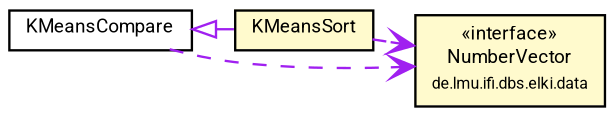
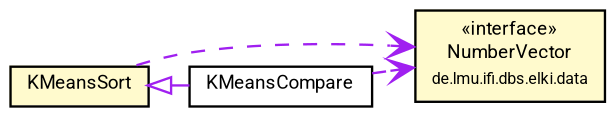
edge "KMeansSort" -> "KMeansCompare": reversed
